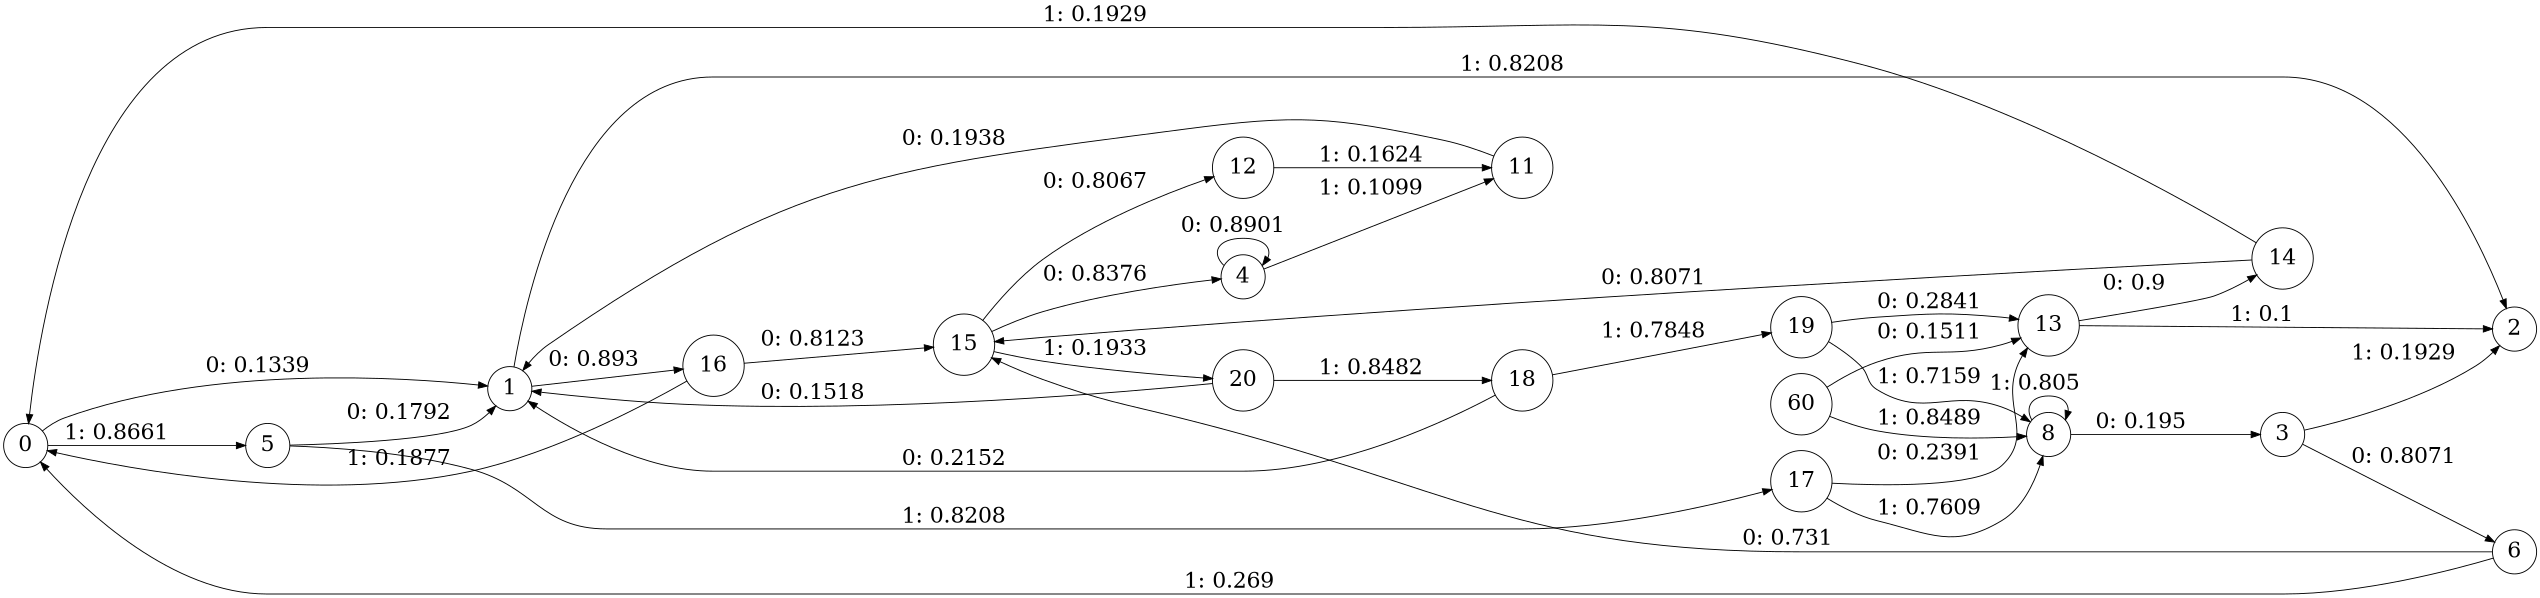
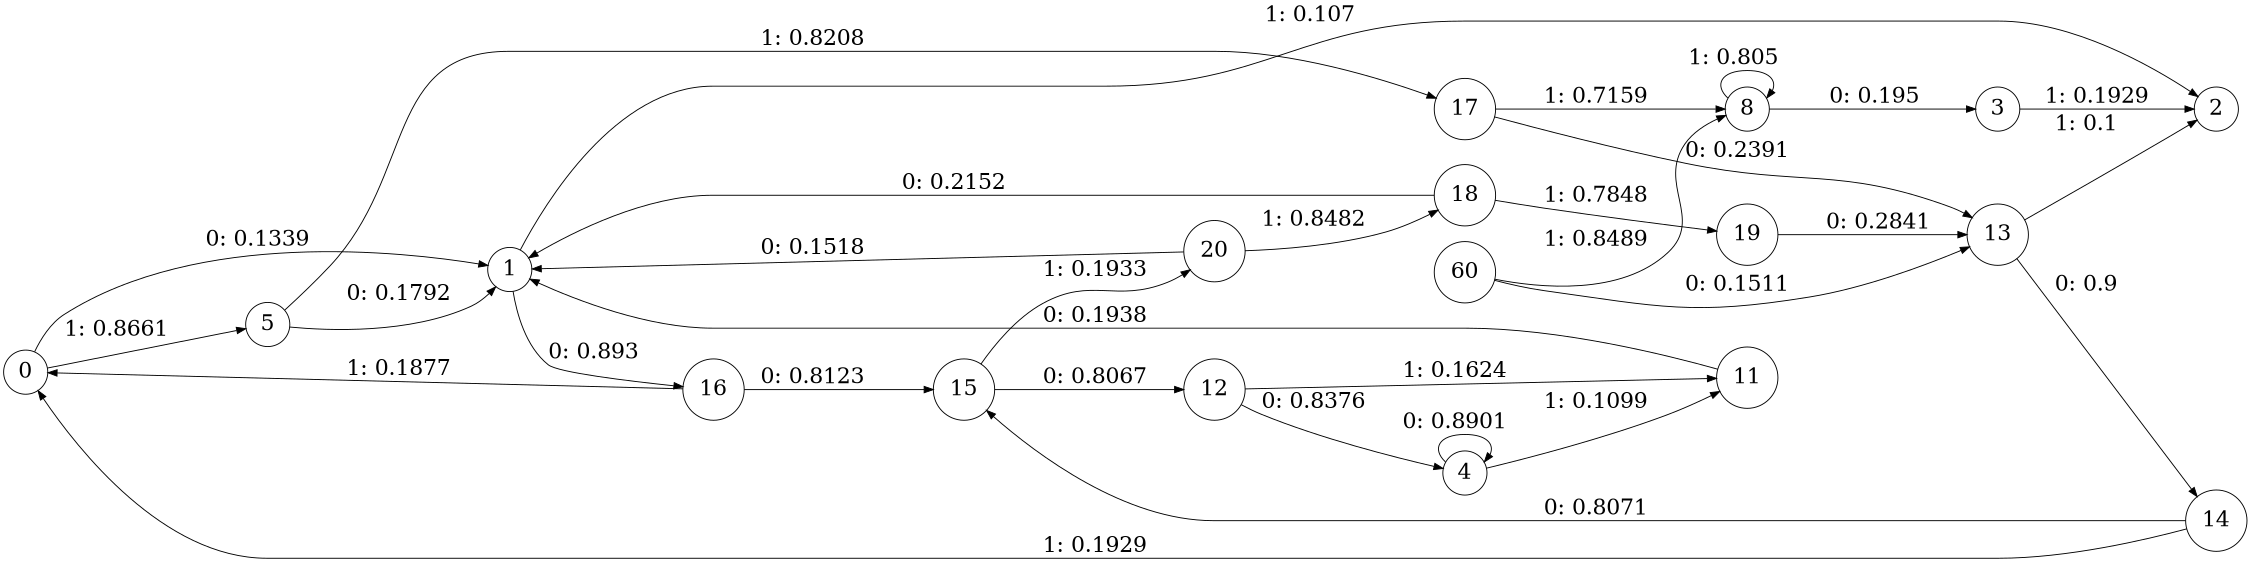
edge "1" -> "2": label "1: 0.8208   " -> "1: 0.107    "
edge "15" -> "4": now "12" -> "4"
edge "19" -> "8": removed, label "1: 0.7159"
edge "17" -> "8": label "1: 0.7609   " -> "1: 0.7159   "
node "6": removed
